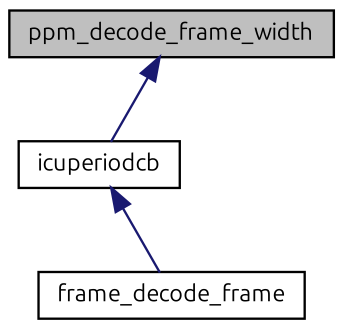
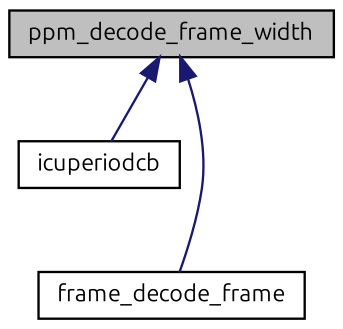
edge "frame_decode_frame" -> "icuperiodcb": now "frame_decode_frame" -> "ppm_decode_frame_width"
